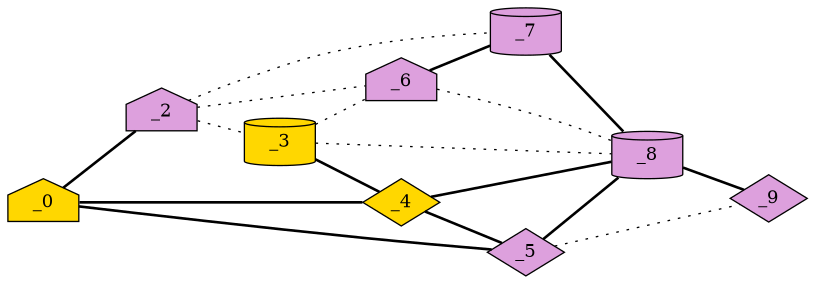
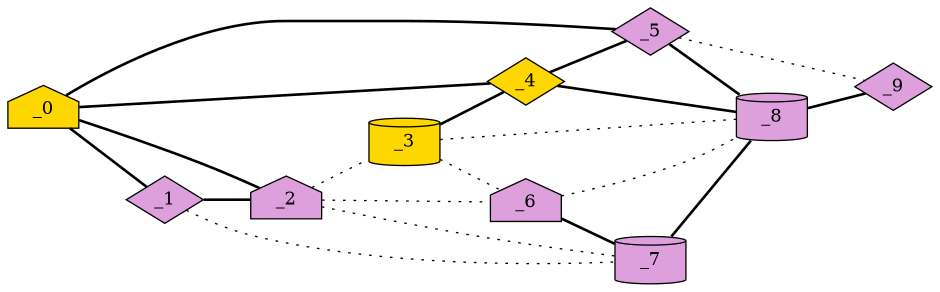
node "_1": added
